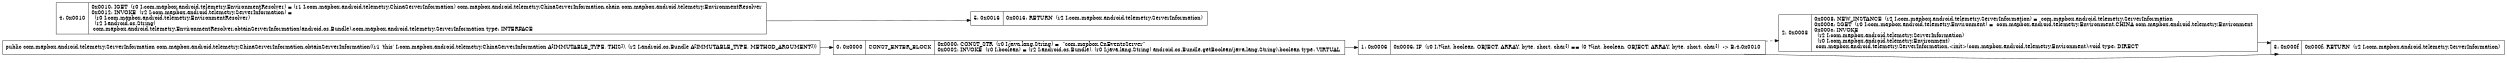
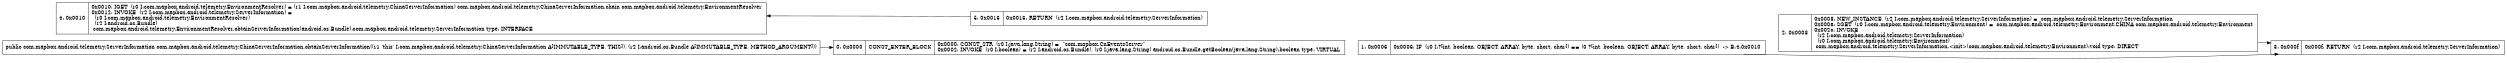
edge "4: 0x0010" -> "5: 0x0016": reversed
node "4: 0x0010": text "(r2 I:android.os.String)" -> "(r2 I:android.os.Bundle)"
node "2: 0x0008": text "0x000c: INVOKE" -> "0x002c: INVOKE"
edge "1: 0x0006" -> "2: 0x0008": removed
edge "0: 0x0000" -> "1: 0x0006": removed
